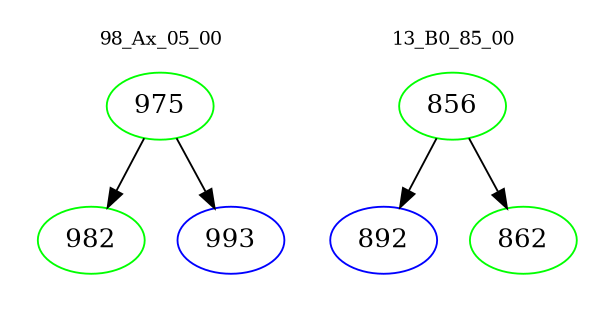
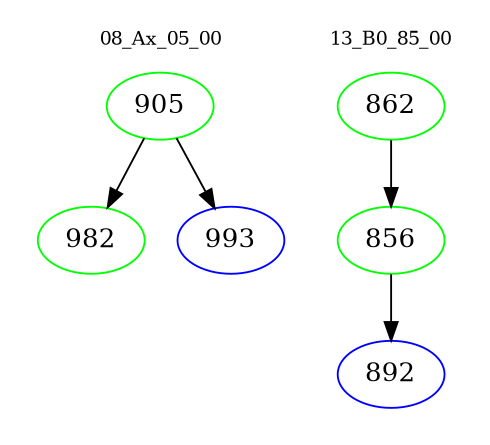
cluster "98_Ax_05_00": label "98_Ax_05_00" -> "08_Ax_05_00"
node "975": label "975" -> "905"
edge "856" -> "862": reversed
